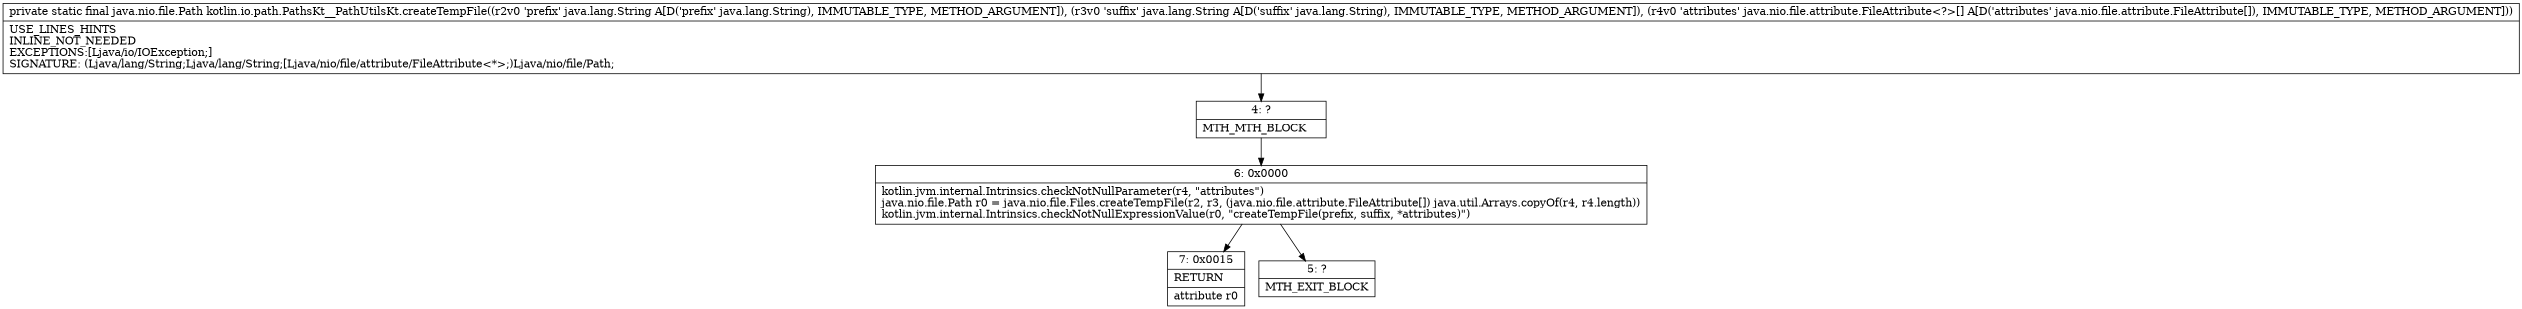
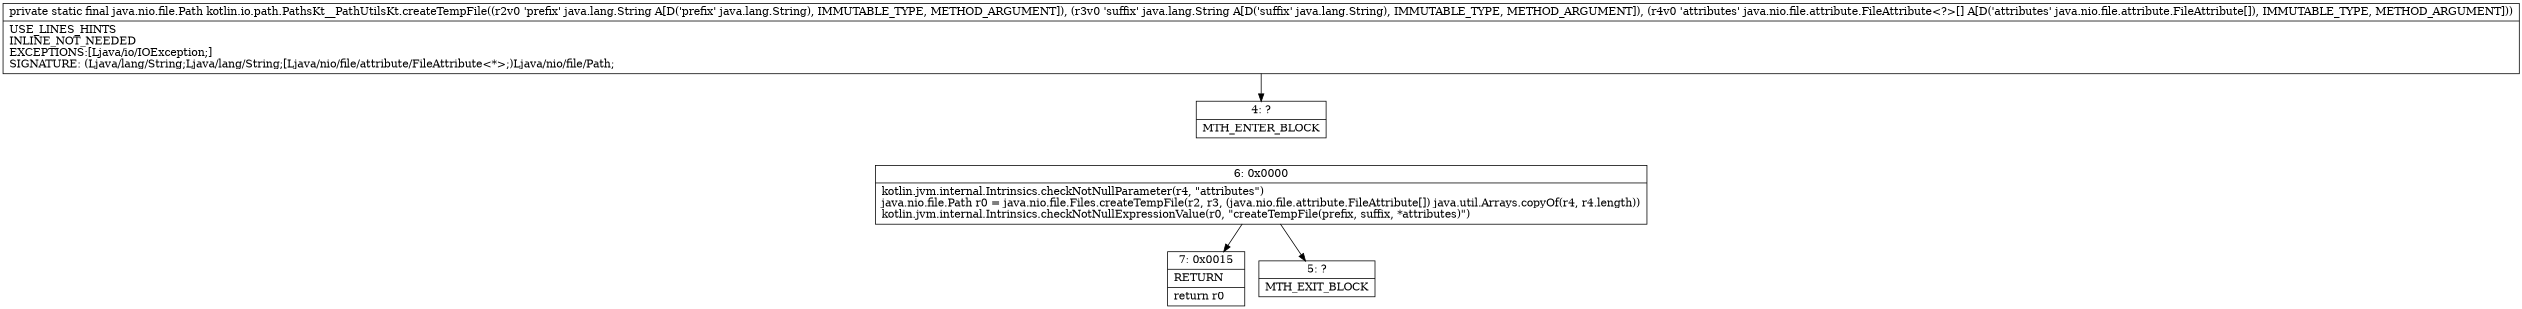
node "4: ?": text "MTH_MTH_BLOCK" -> "MTH_ENTER_BLOCK"
edge "4: ?" -> "6: 0x0000": removed
node "7: 0x0015": text "attribute r0" -> "return r0"
